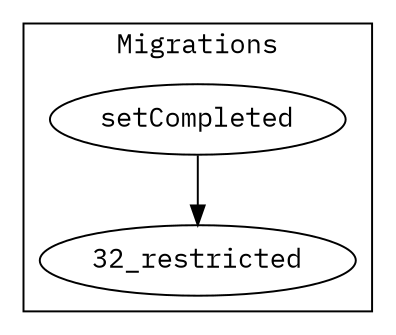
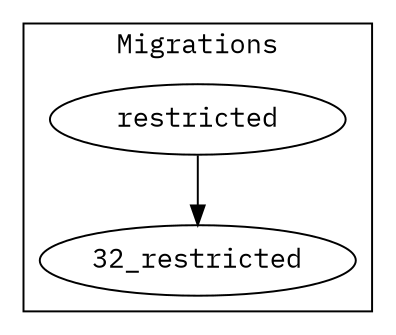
node "setCompleted": label "setCompleted" -> "restricted"
